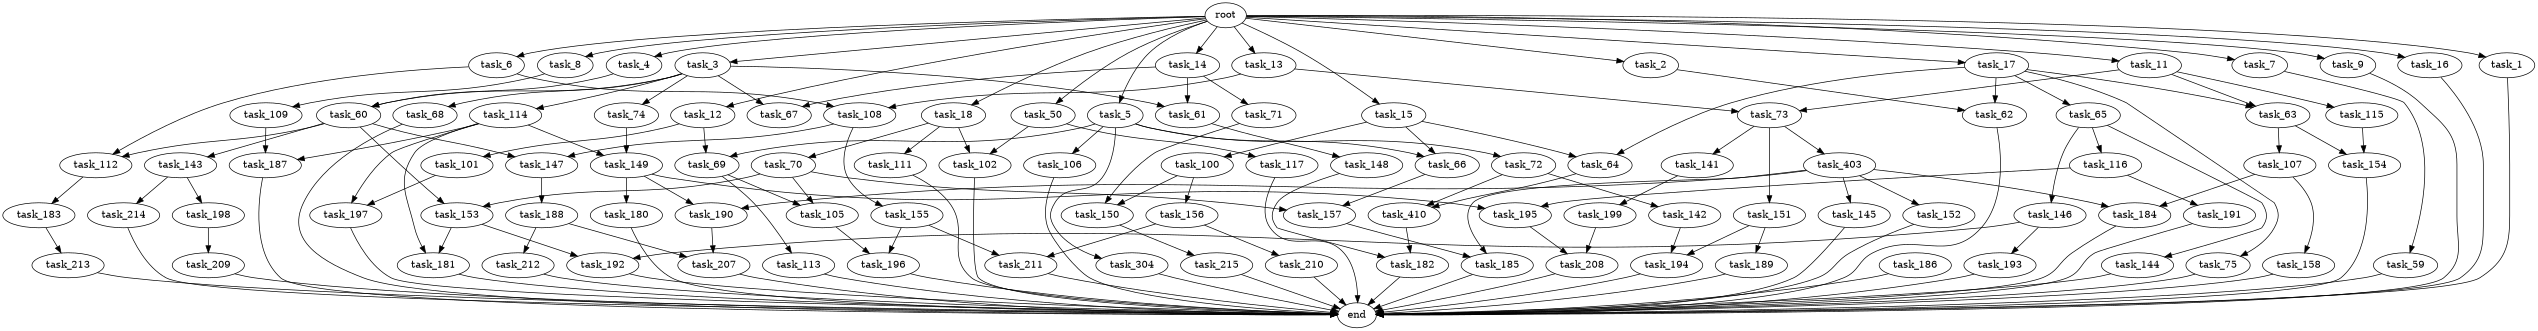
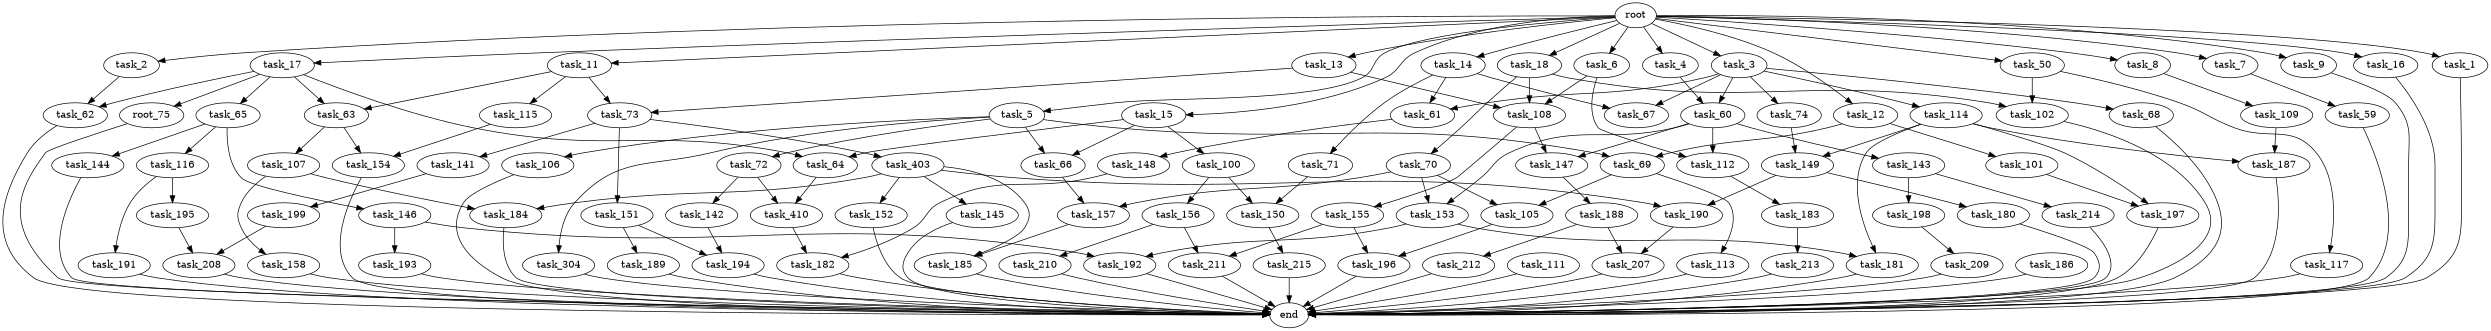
edge "task_18" -> "task_111": now "task_18" -> "task_108"
edge "task_149" -> "task_195": removed
node "task_75": label "task_75" -> "root_75"
